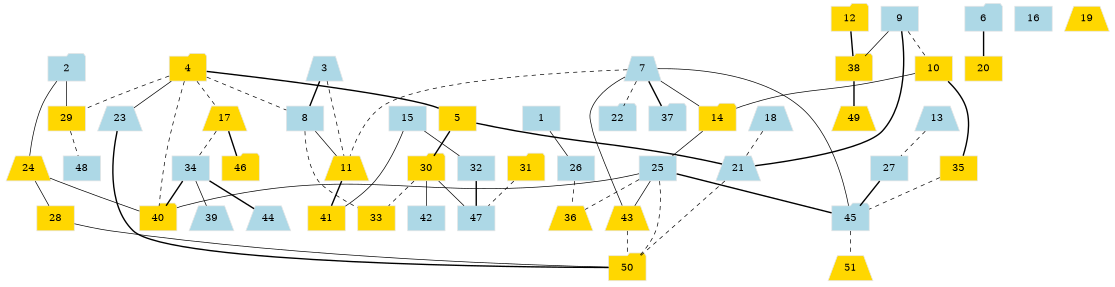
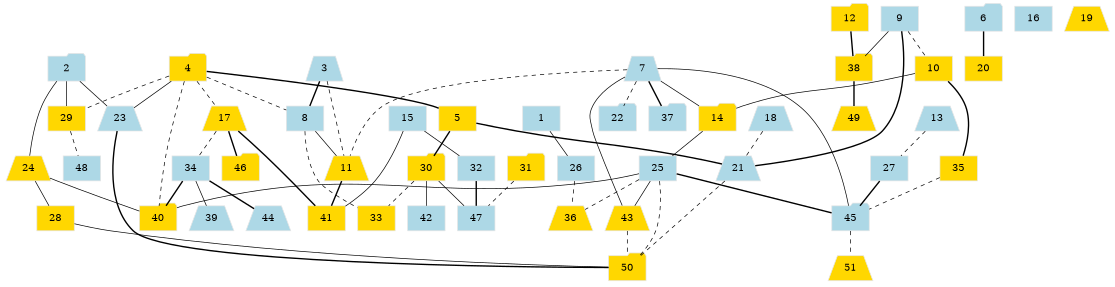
edge "2" -- "23": added
edge "17" -- "41": added
